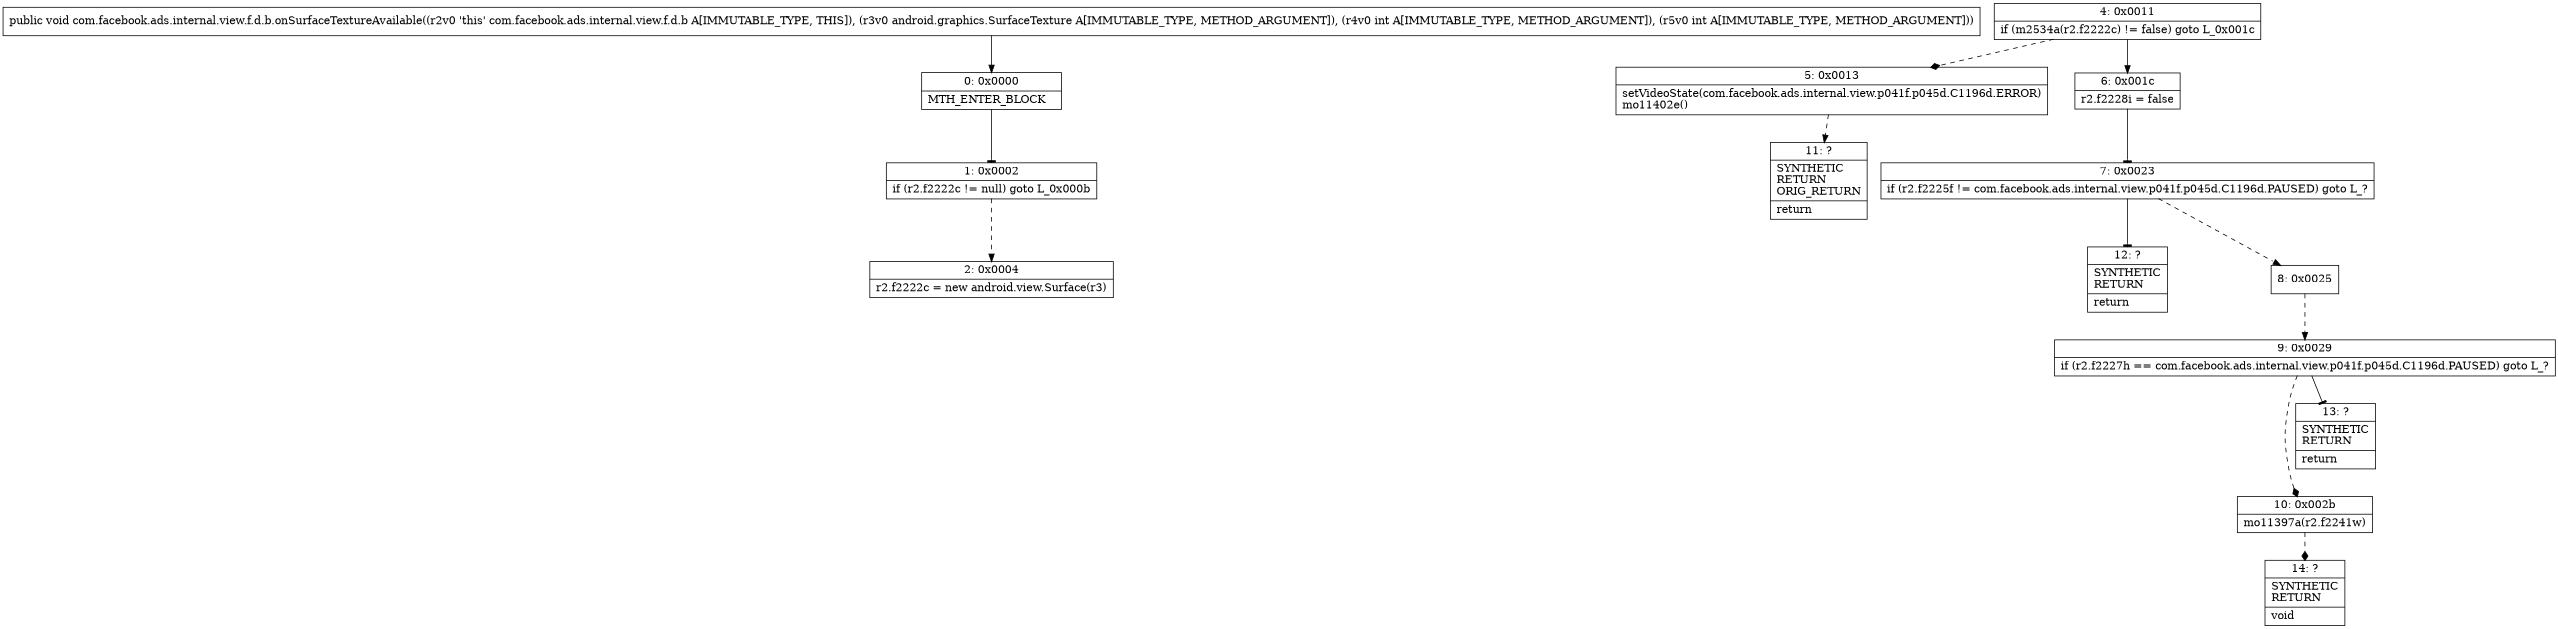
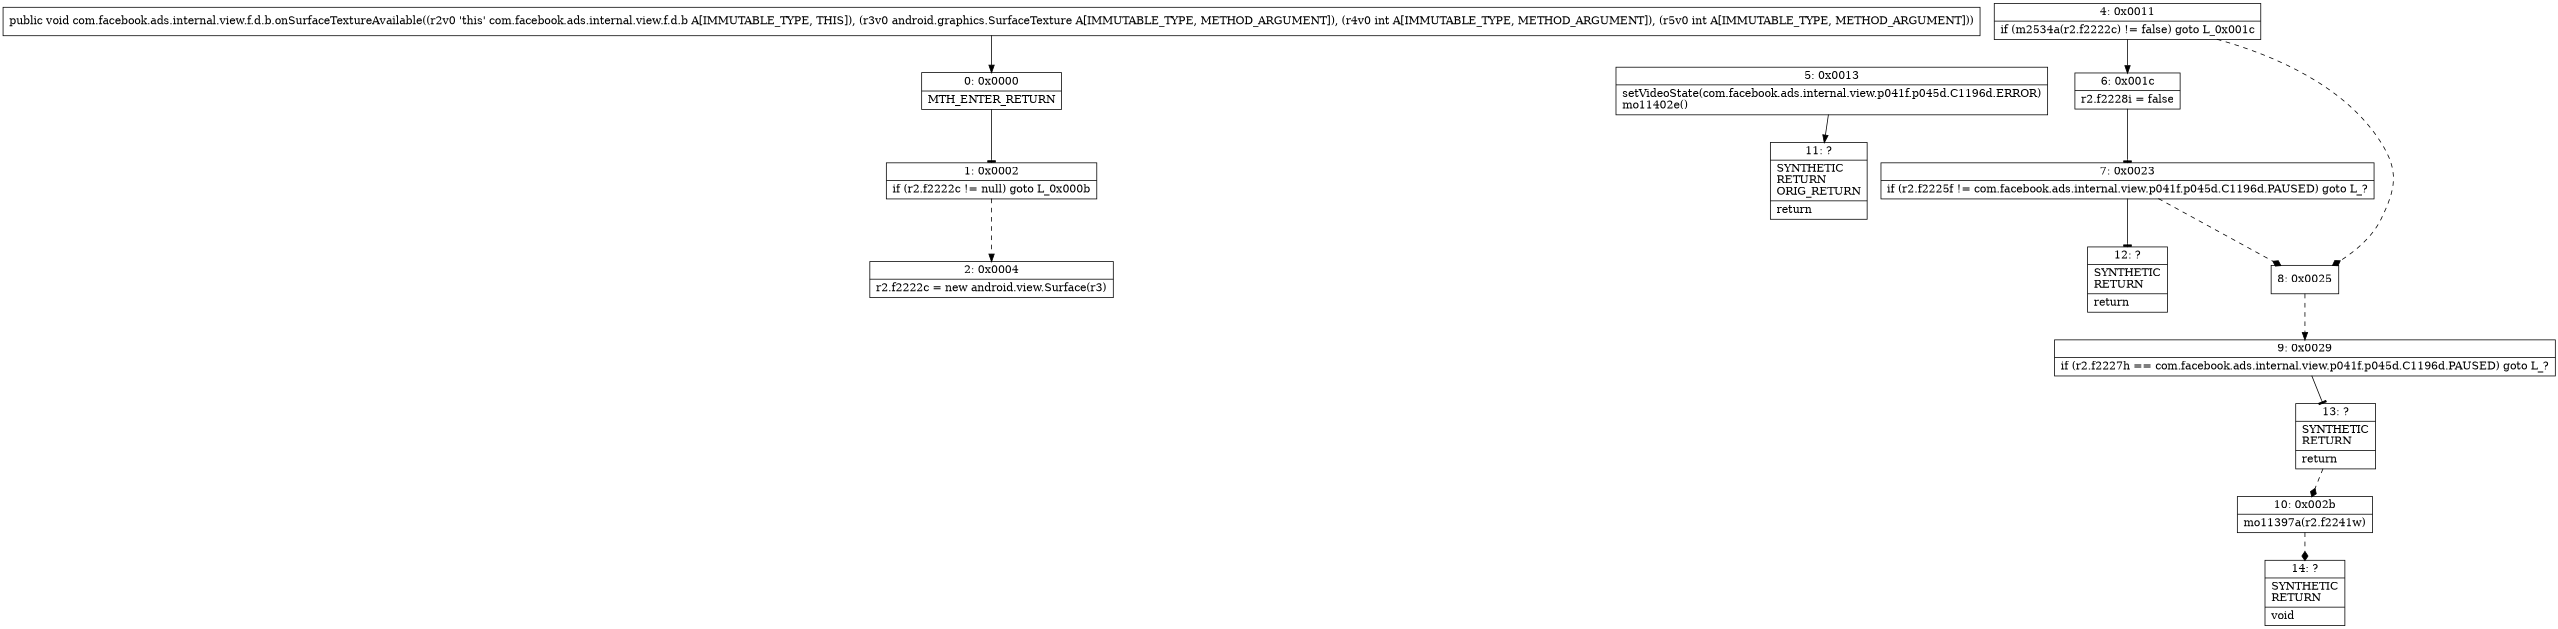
edge "4: 0x0011" -> "5: 0x0013": now "4: 0x0011" -> "8: 0x0025"
node "0: 0x0000": text "MTH_ENTER_BLOCK" -> "MTH_ENTER_RETURN"
edge "5: 0x0013" -> "11: ?": style dashed -> solid
edge "7: 0x0023" -> "8: 0x0025": arrowhead normal -> diamond
edge "9: 0x0029" -> "10: 0x002b": now "13: ?" -> "10: 0x002b"
